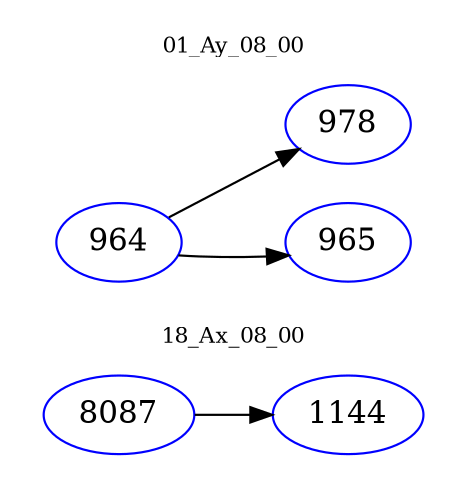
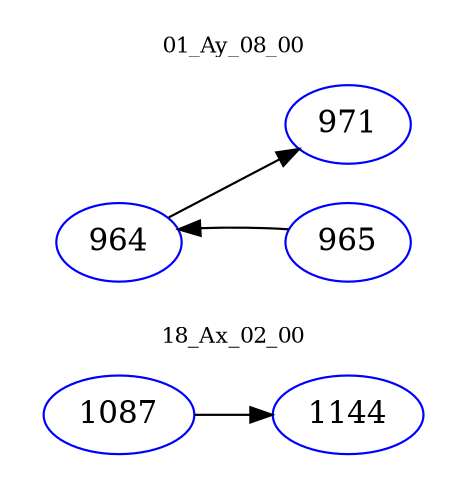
node "978": label "978" -> "971"
edge "964" -> "965": reversed
cluster "18_Ax_08_00": label "18_Ax_08_00" -> "18_Ax_02_00"
node "8087": label "8087" -> "1087"
